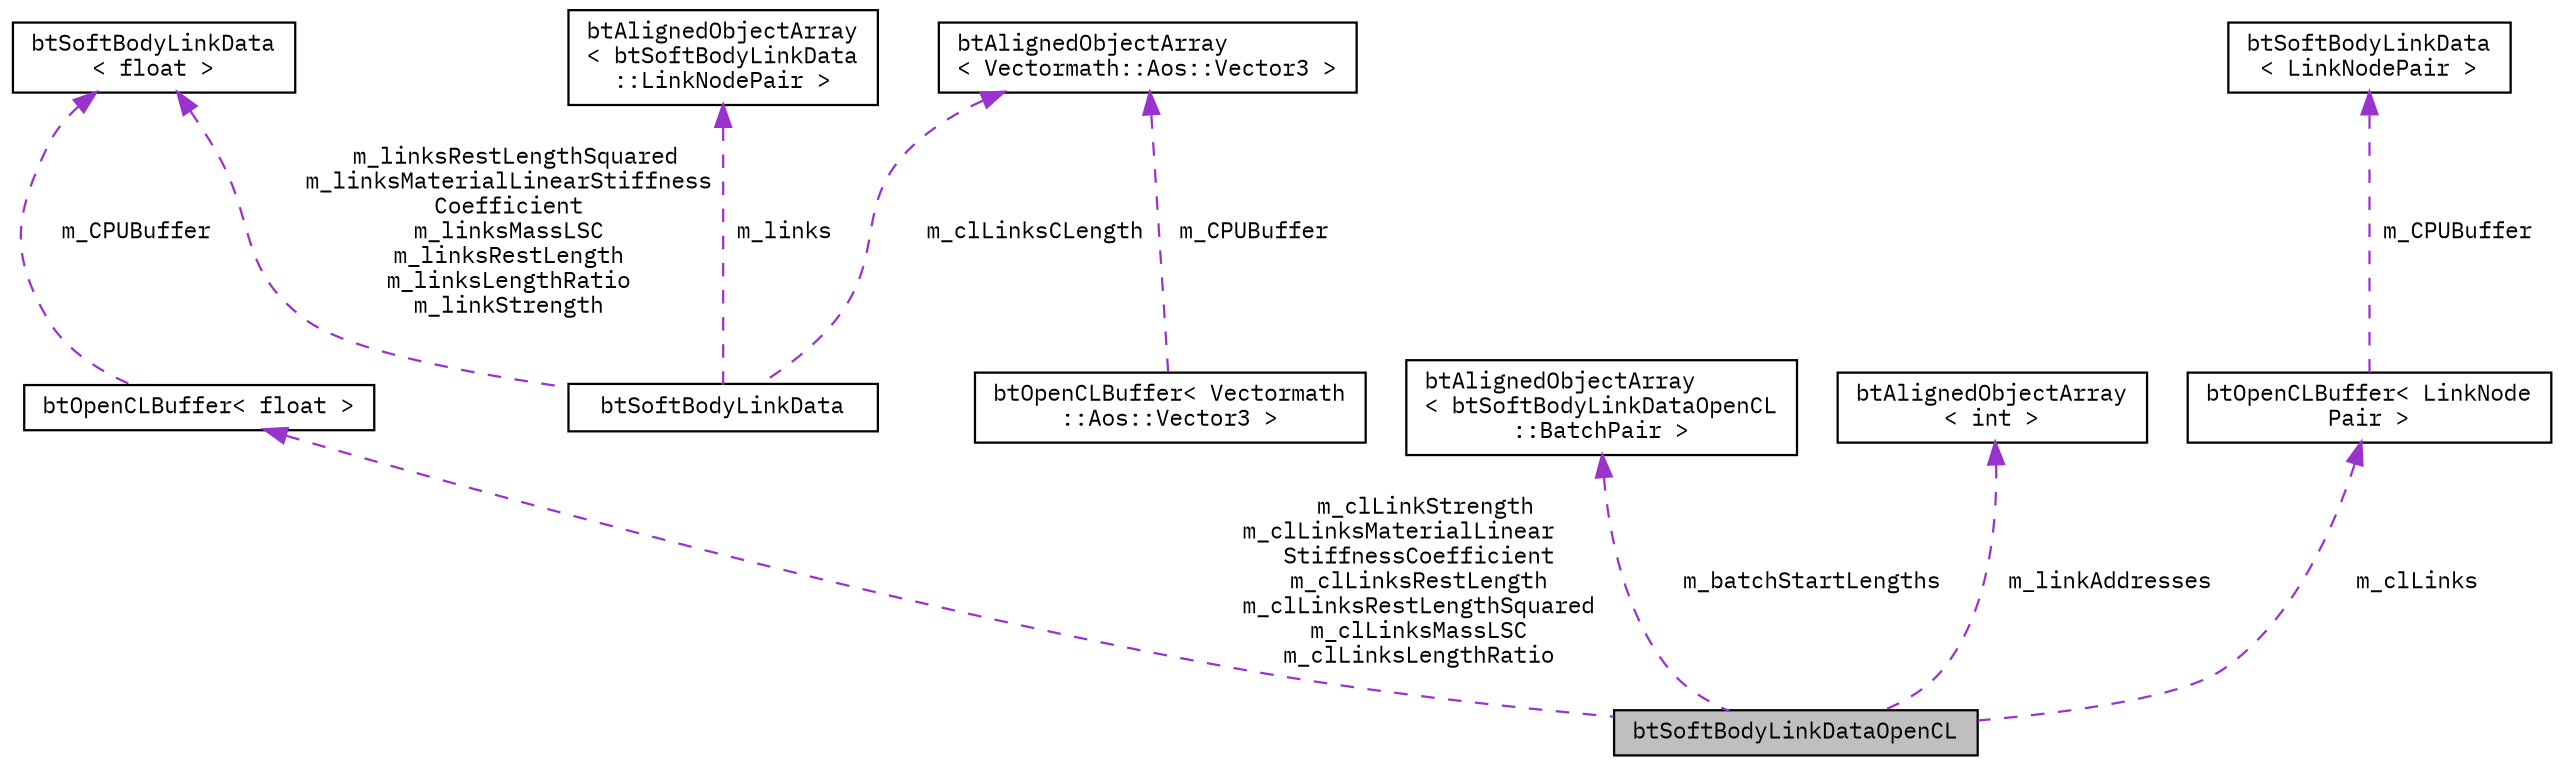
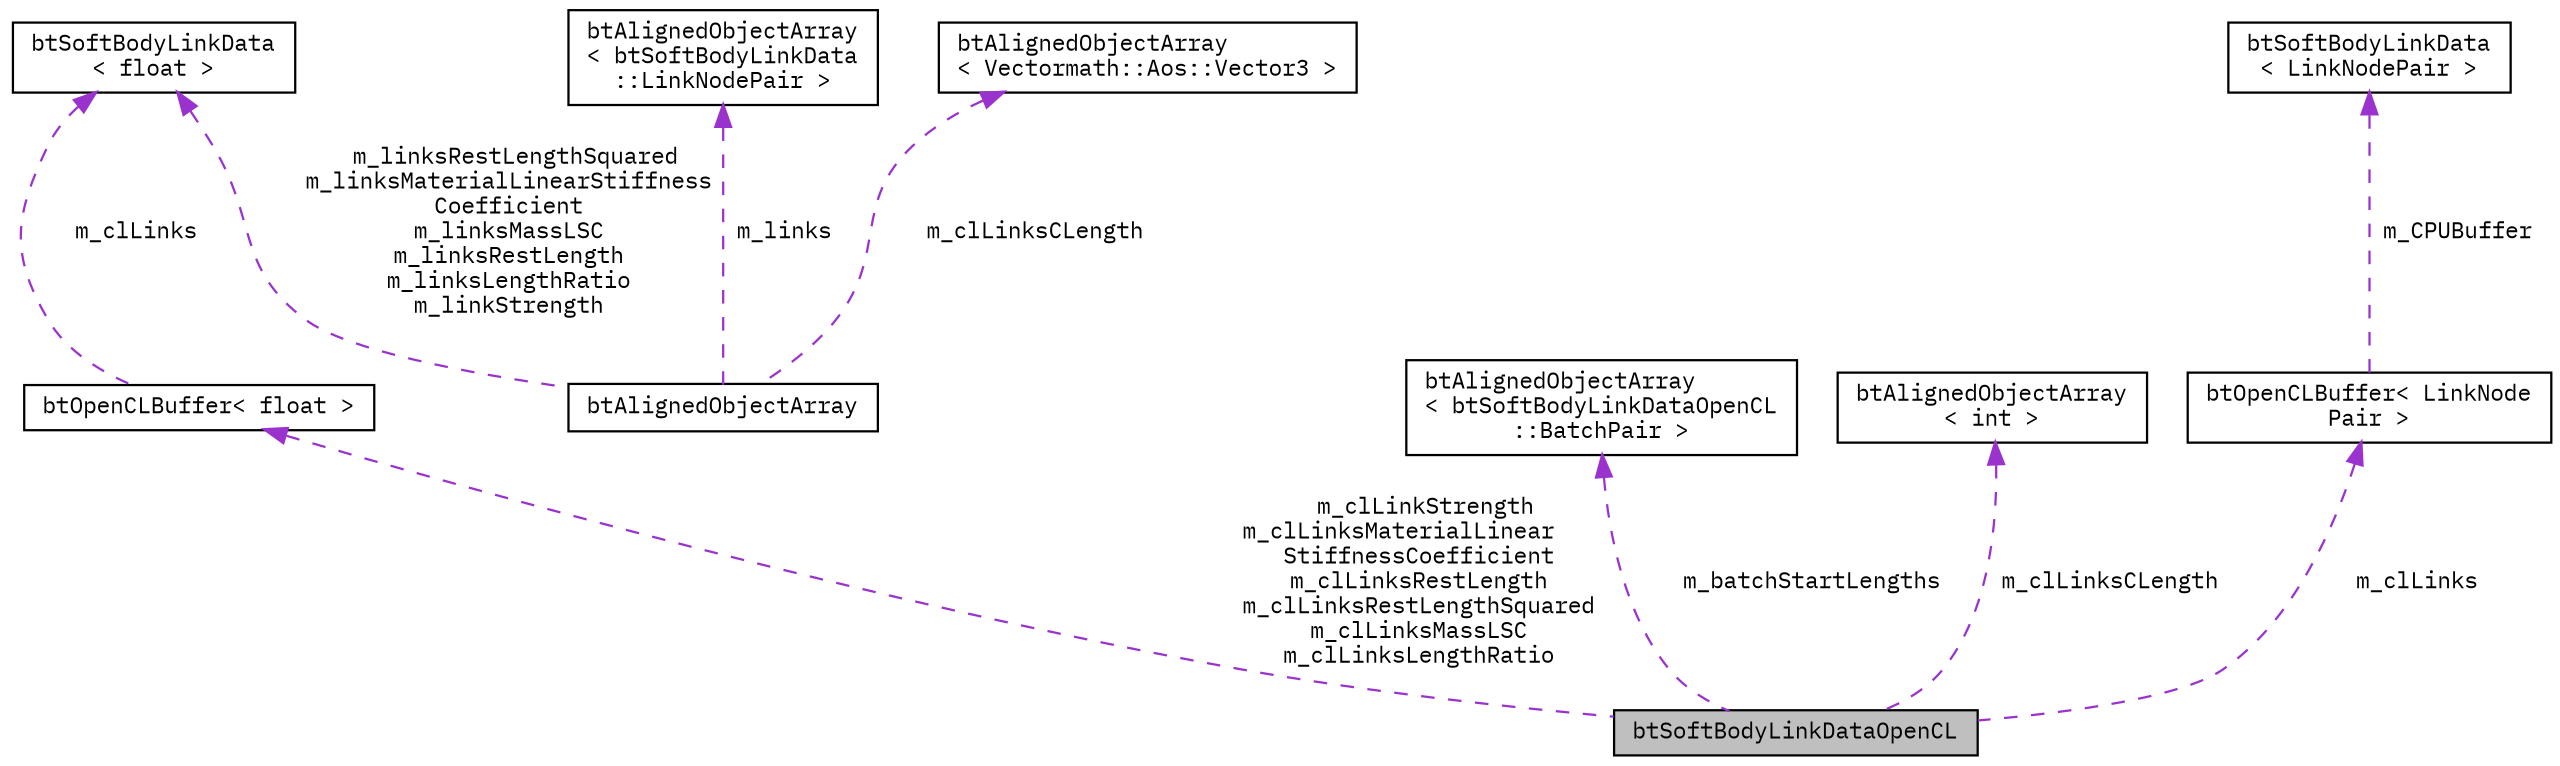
edge "btOpenCLBuffer< float >" -> "btSoftBodyLinkData < float >": label " m_CPUBuffer" -> " m_clLinks"
node "btSoftBodyLinkData": label "btSoftBodyLinkData" -> "btAlignedObjectArray"
node "btOpenCLBuffer< Vectormath ::Aos::Vector3 >": removed
edge "btSoftBodyLinkDataOpenCL" -> "btAlignedObjectArray < int >": label " m_linkAddresses" -> " m_clLinksCLength"
